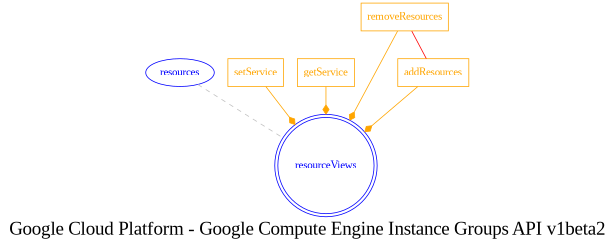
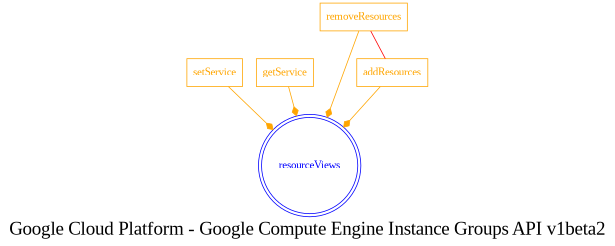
node "resources": removed
